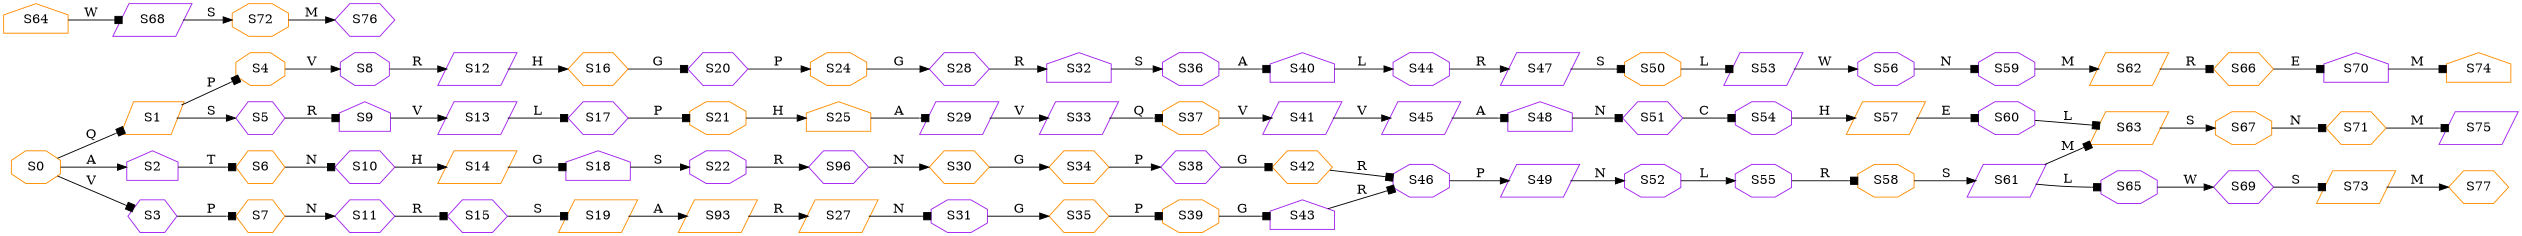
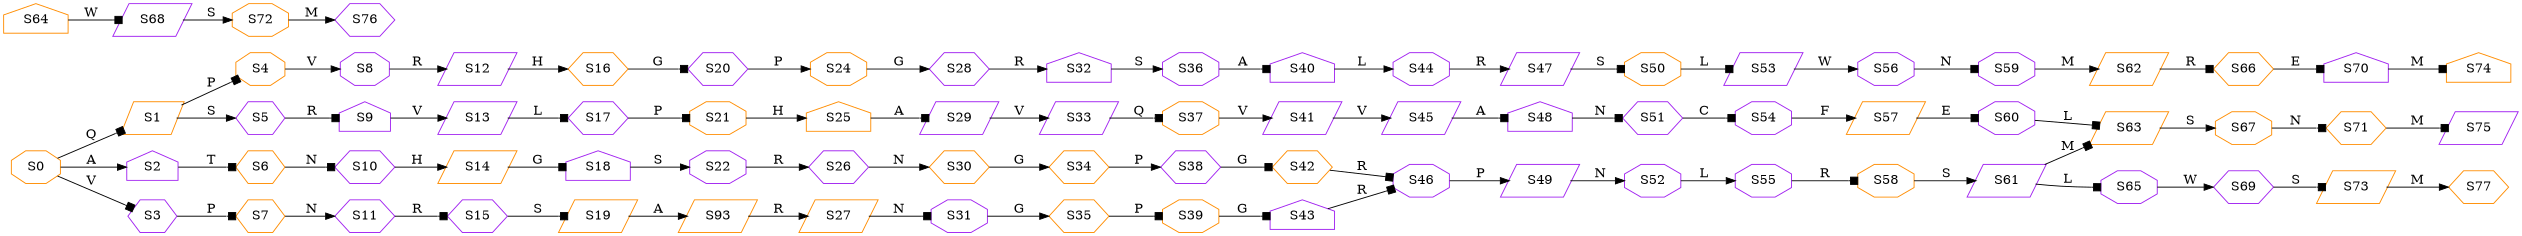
edge "S54" -> "S57": label "H" -> "F"
node "S96": label "S96" -> "S26"
